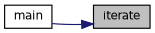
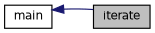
edge "main" -> "iterate": reversed
